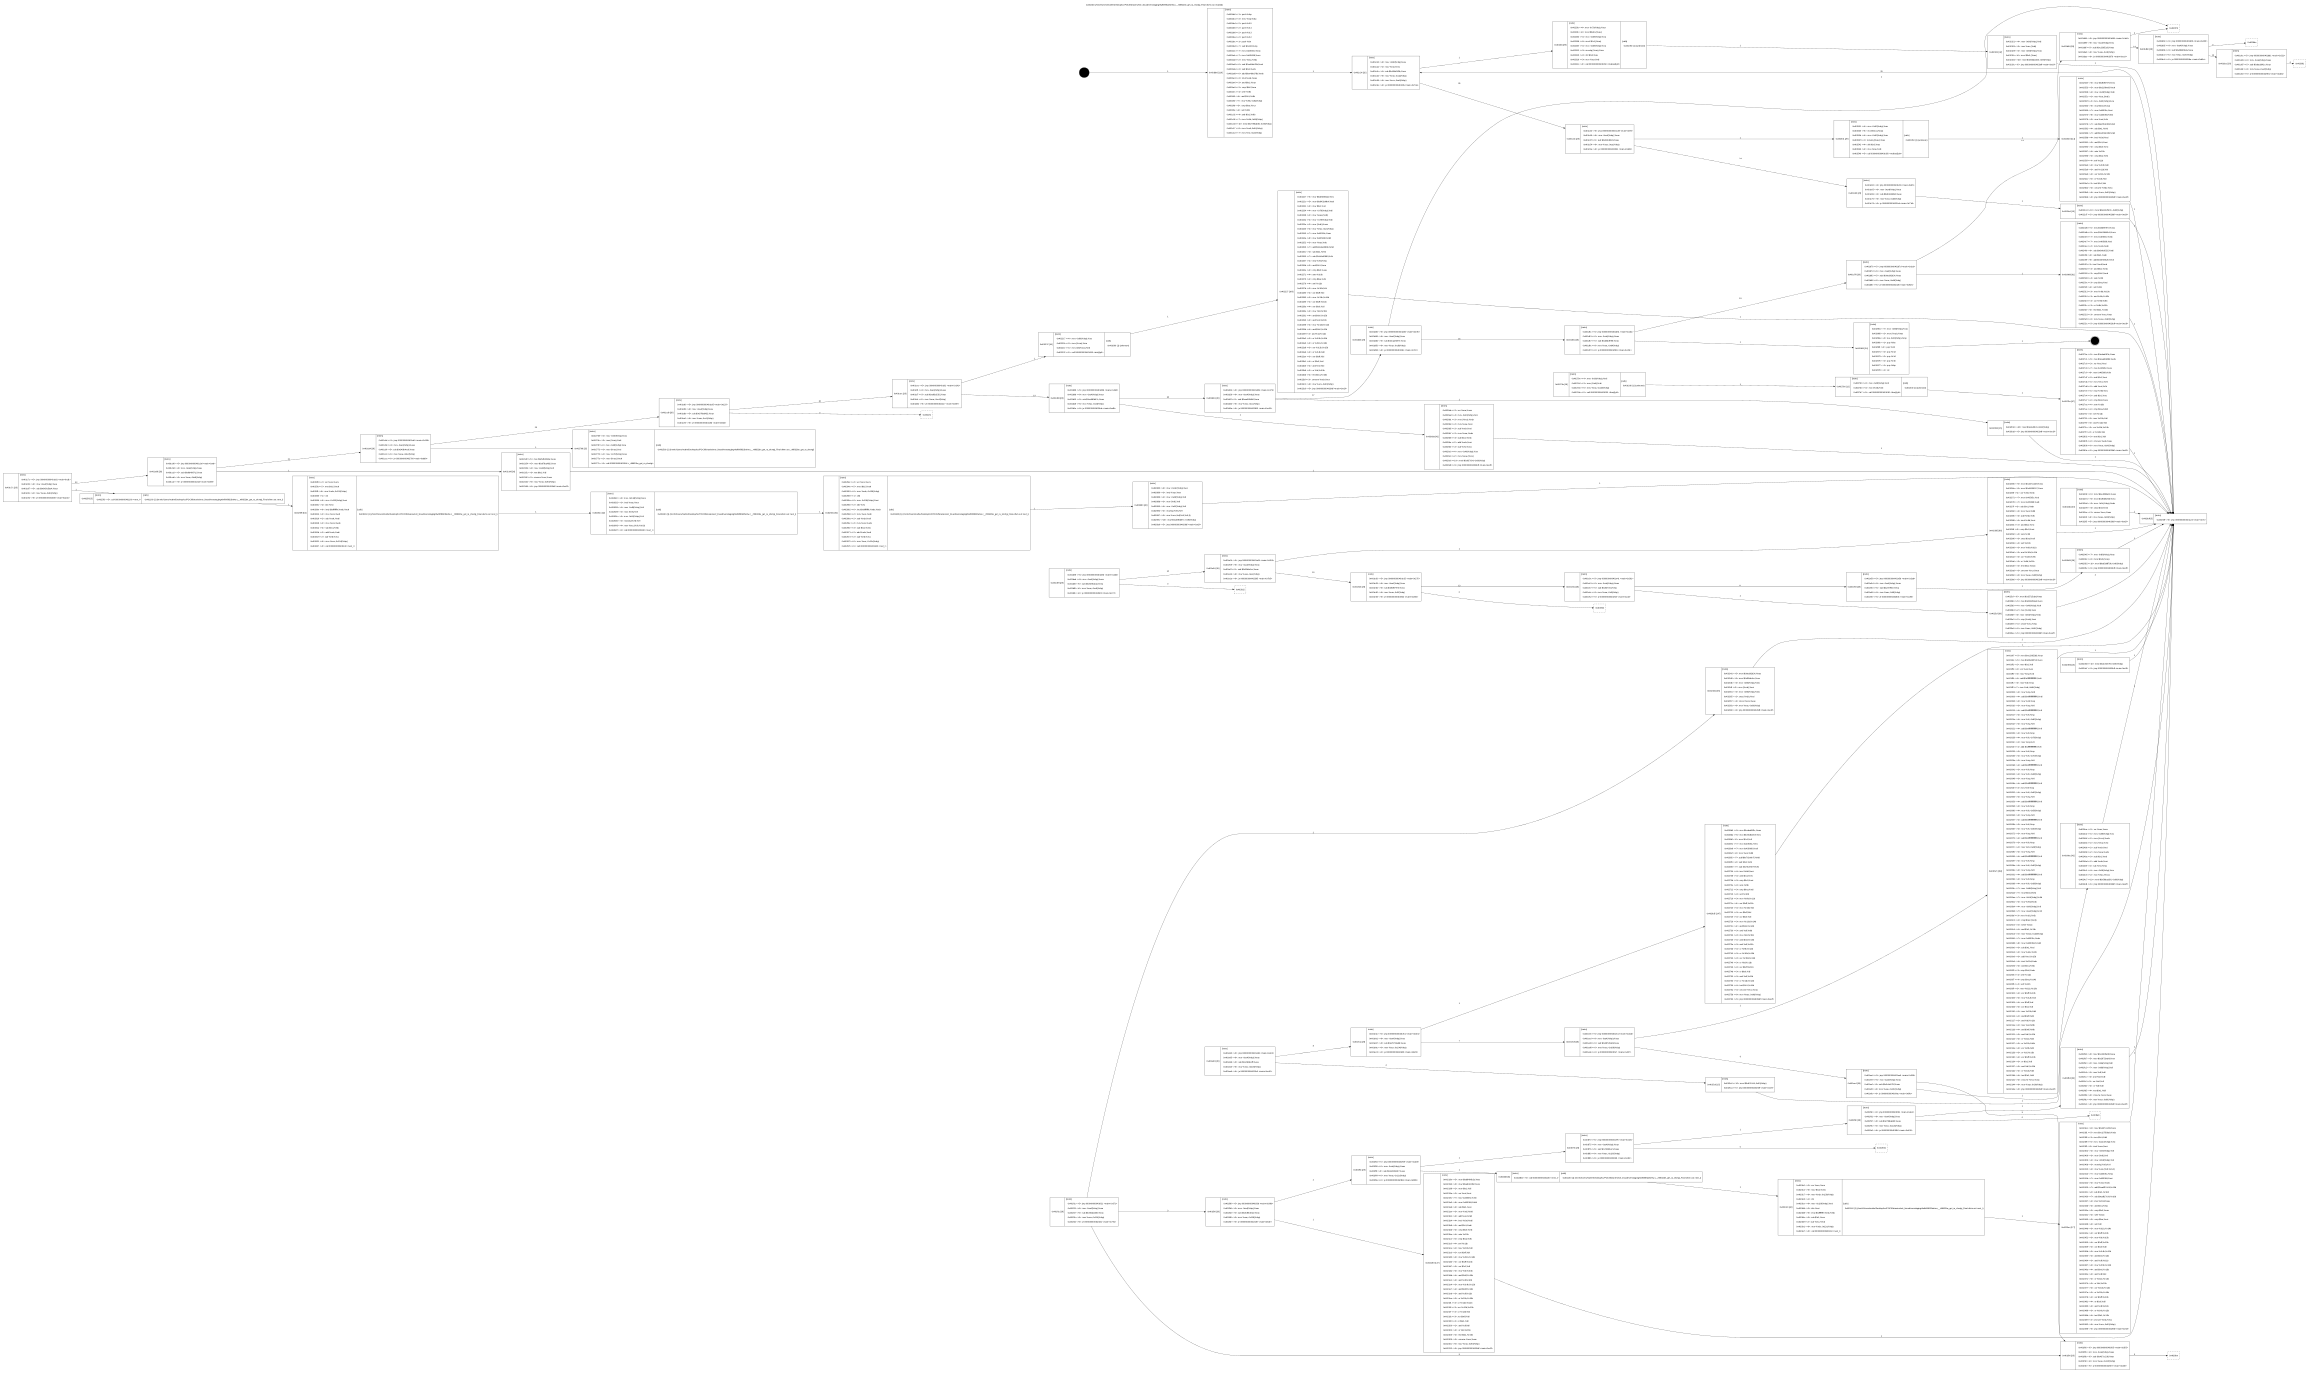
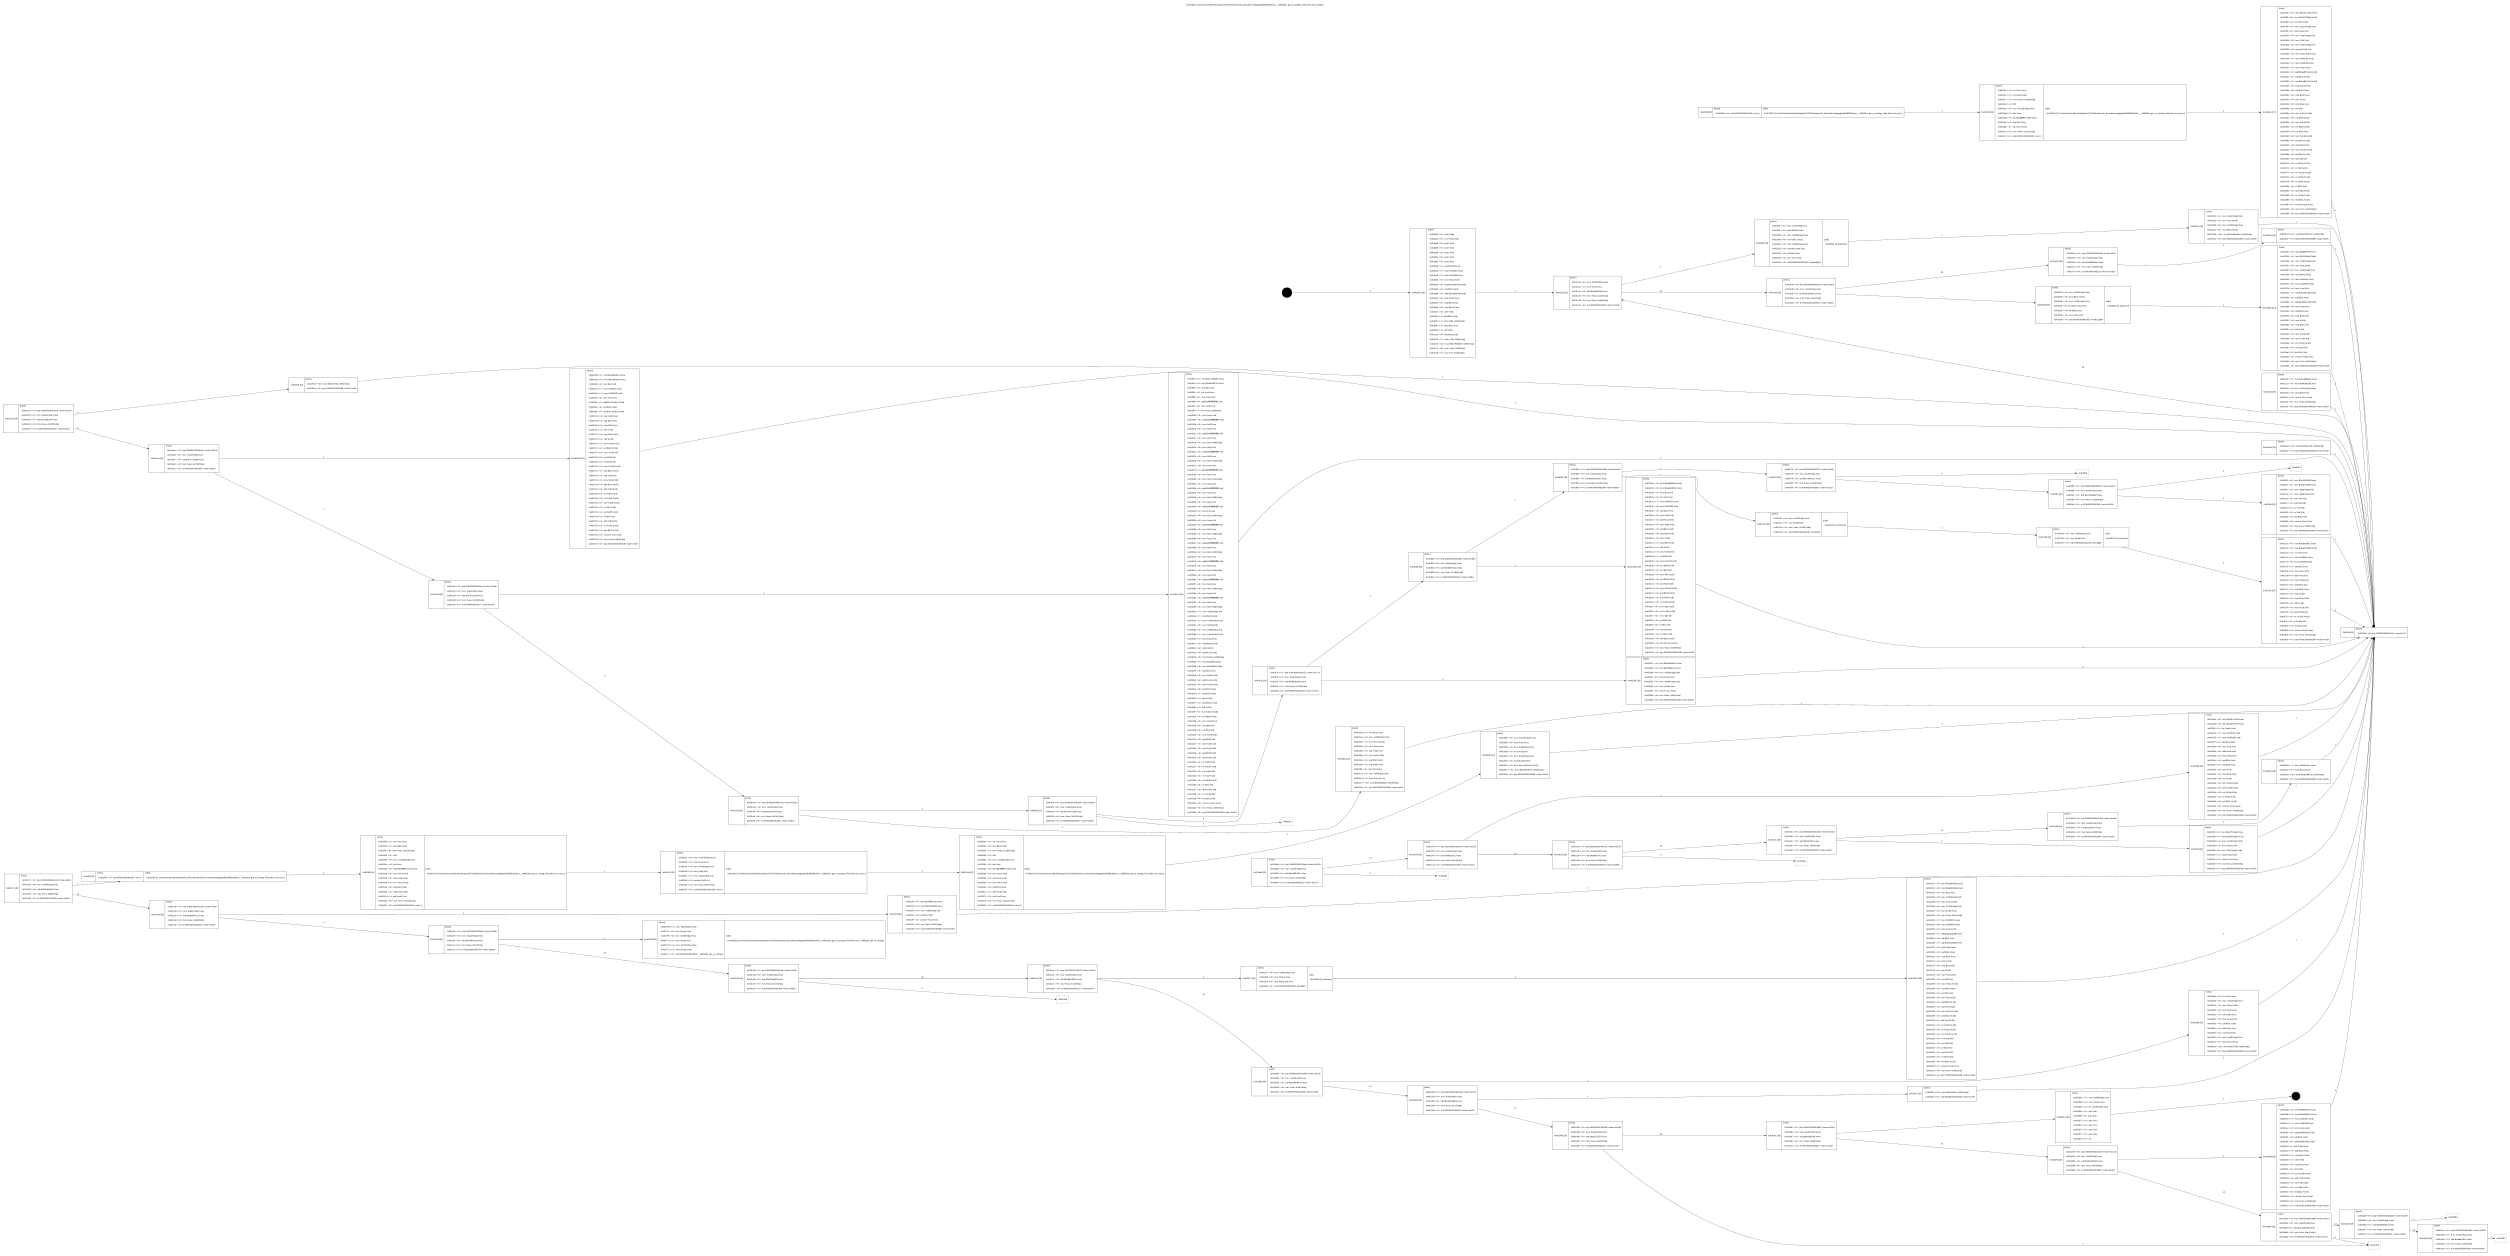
edge "0x401f54 [28]" -> "0x4023bb [5]": now "0x401f54 [28]" -> "0x40279e [18]"
edge "0x401f1c [28]" -> "0x401f00 [28]": reversed
